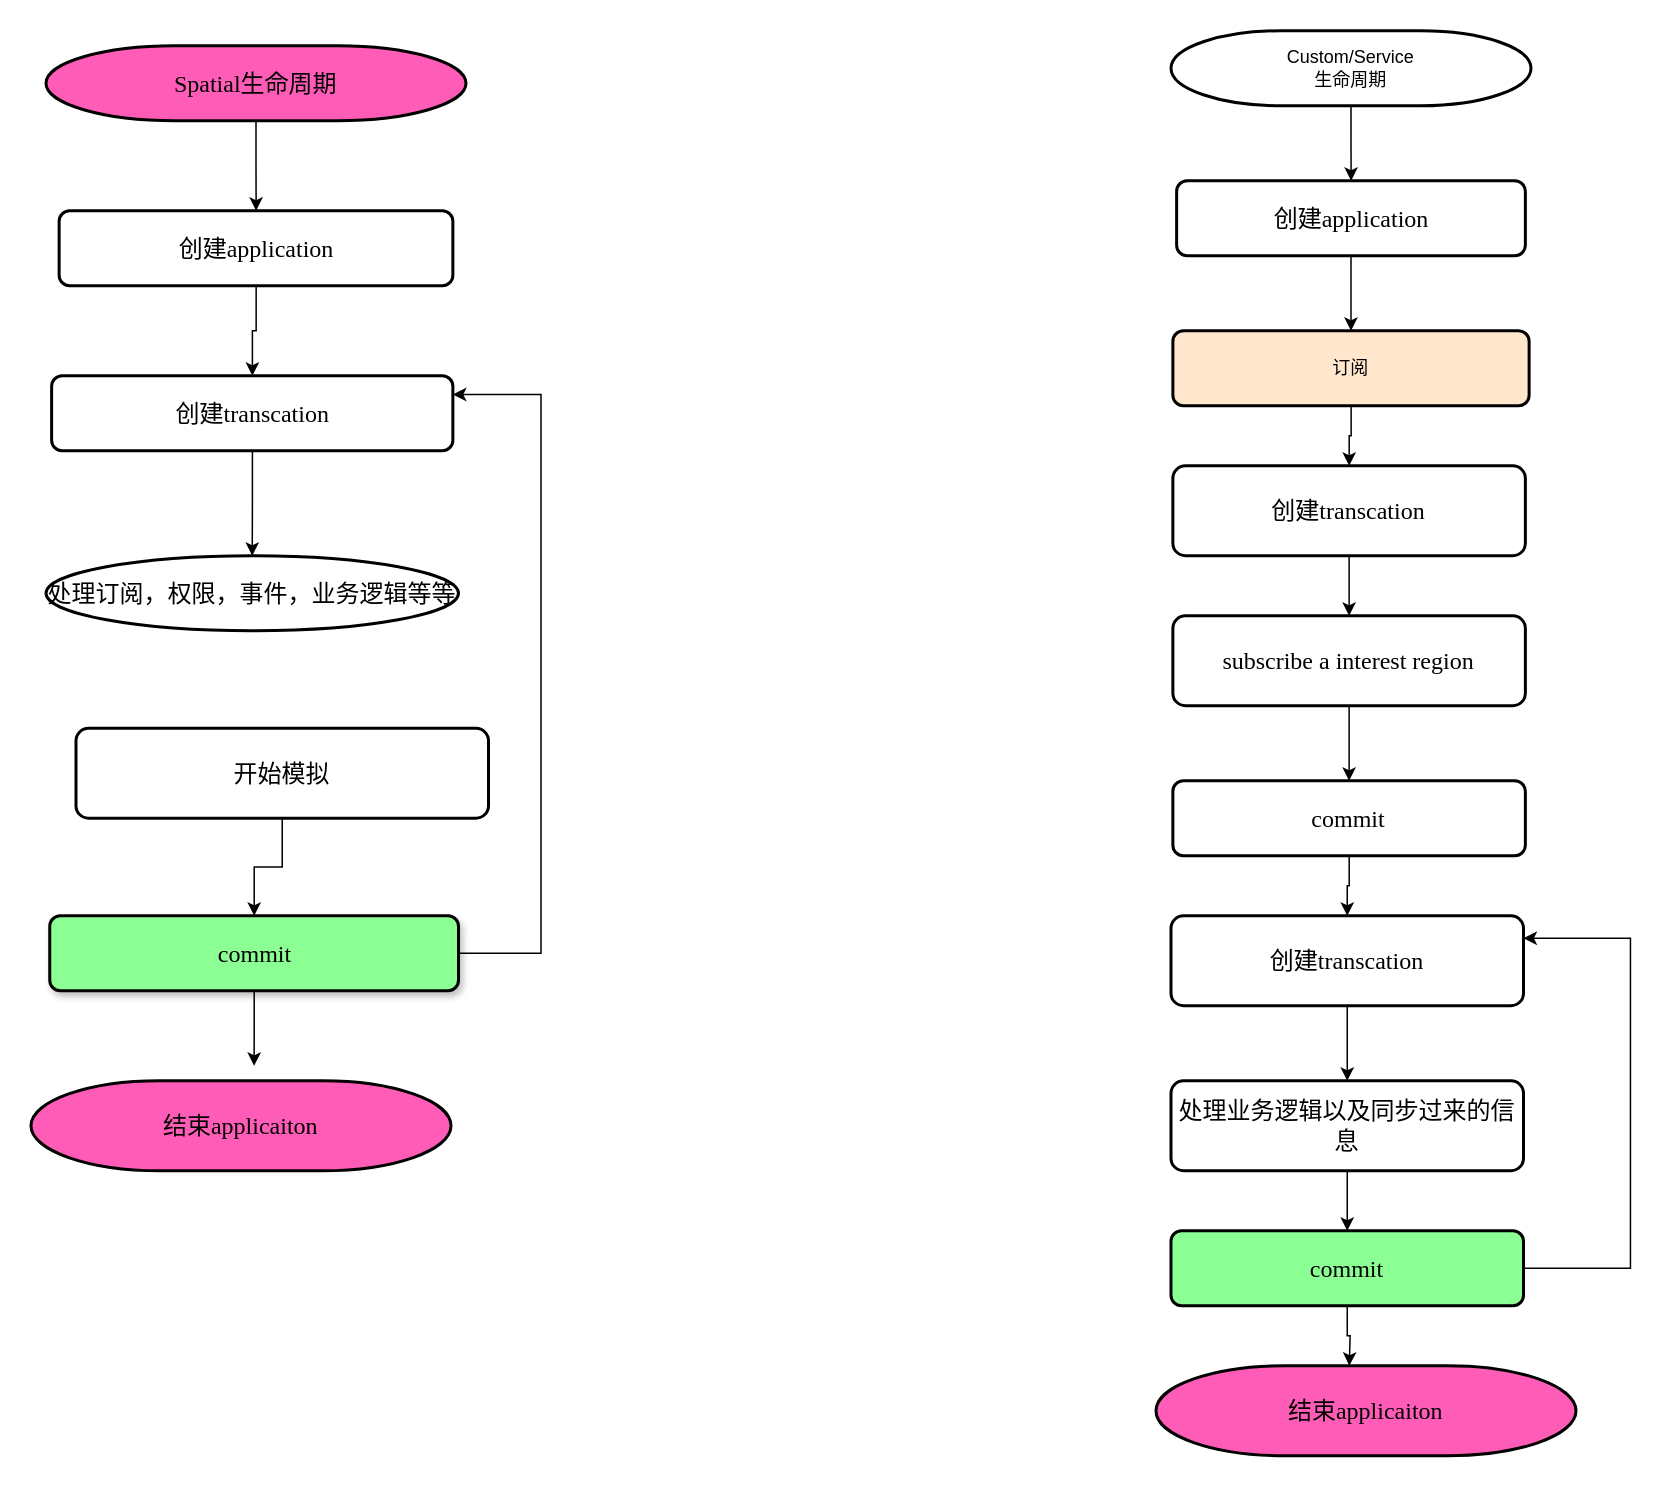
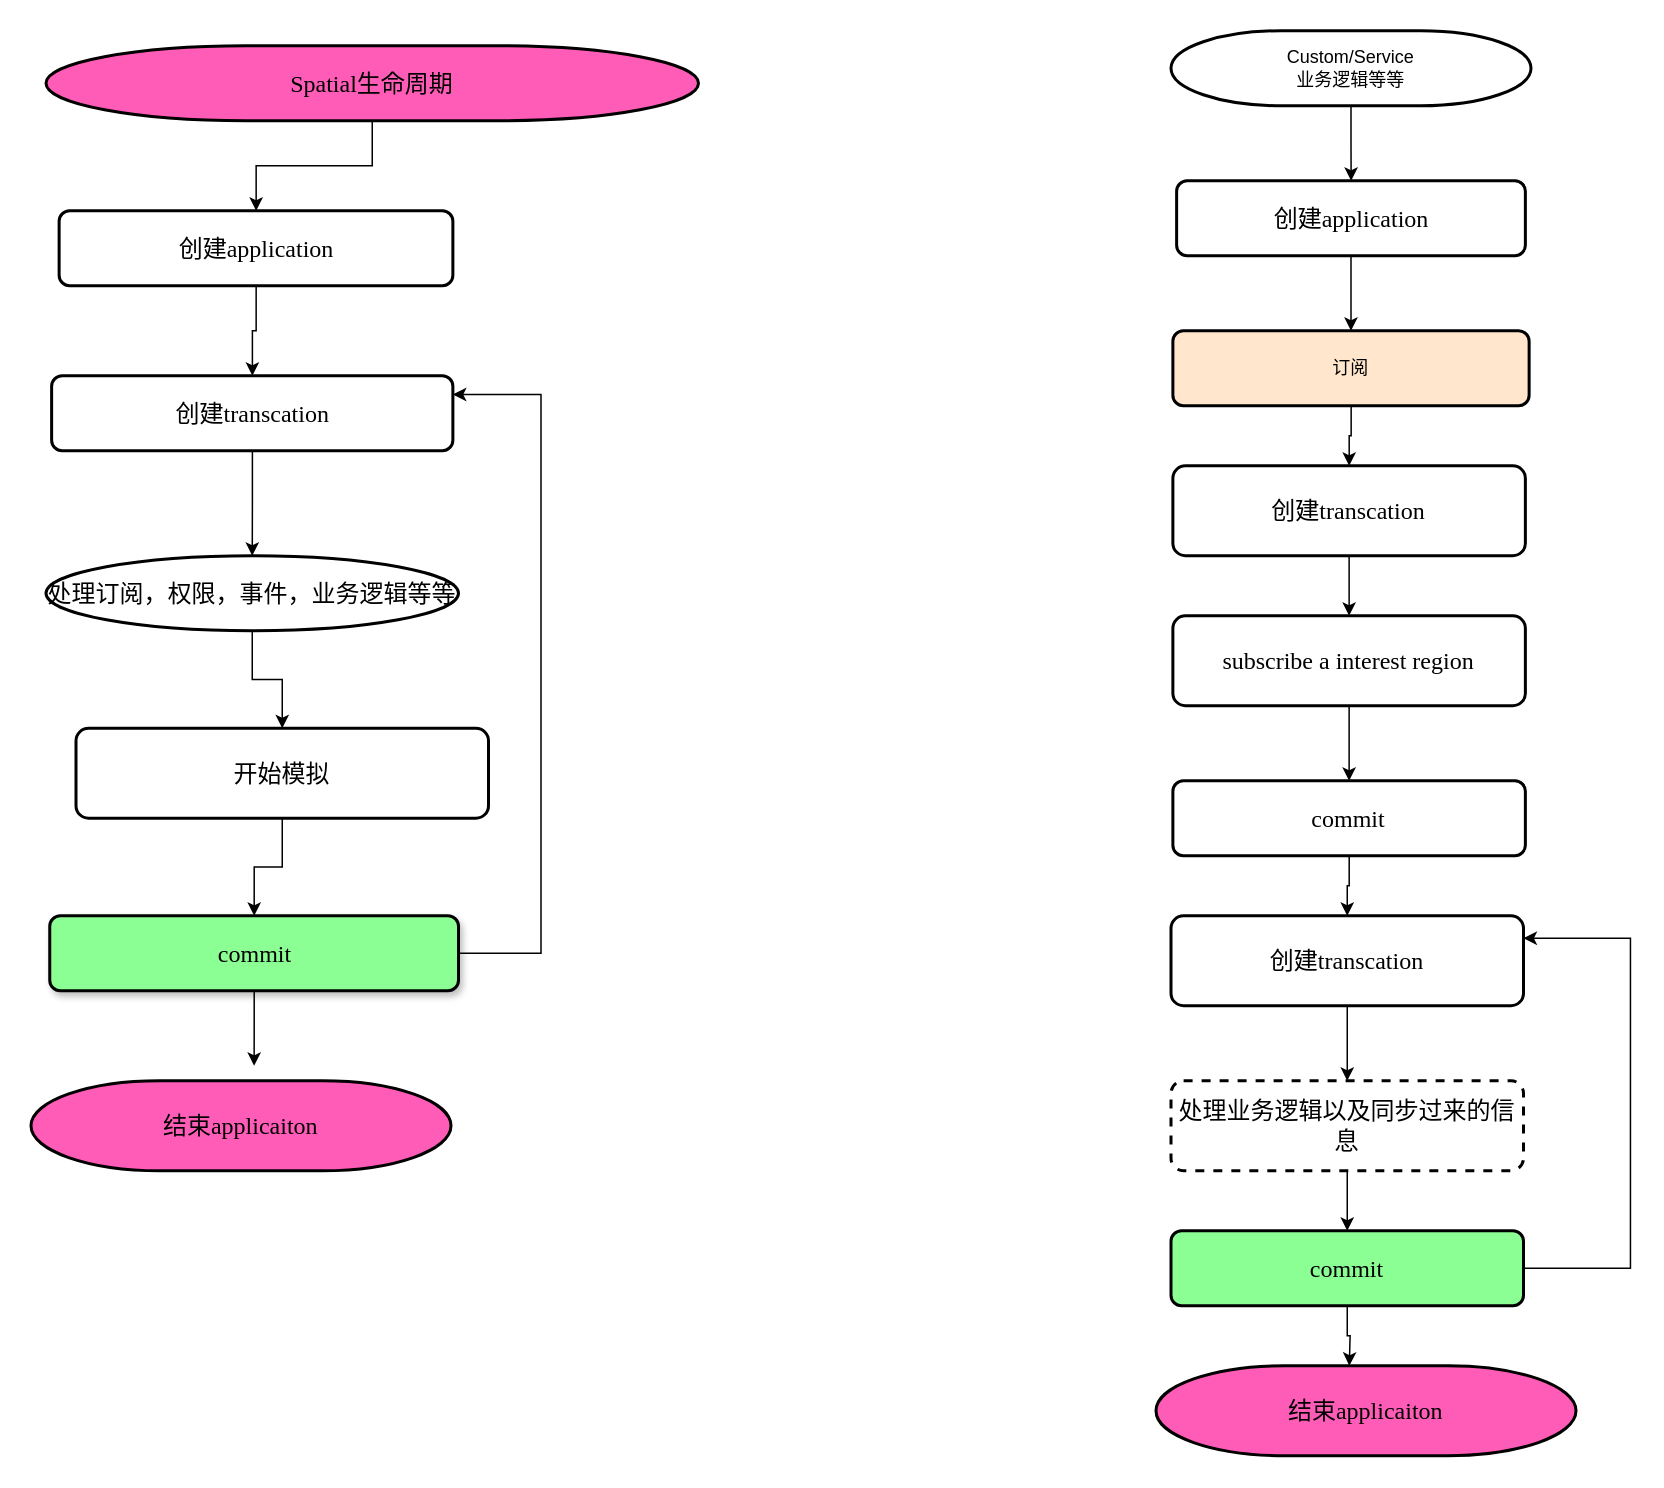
node "Custom/Service 生命周期": label "Custom/Service 生命周期" -> "Custom/Service 业务逻辑等等"
node "Spatial生命周期": size 420x75 -> 653x75
edge "处理订阅，权限，事件，业务逻辑等等" -> "开始模拟": added
node "处理业务逻辑以及同步过来的信息": style solid -> dashed
